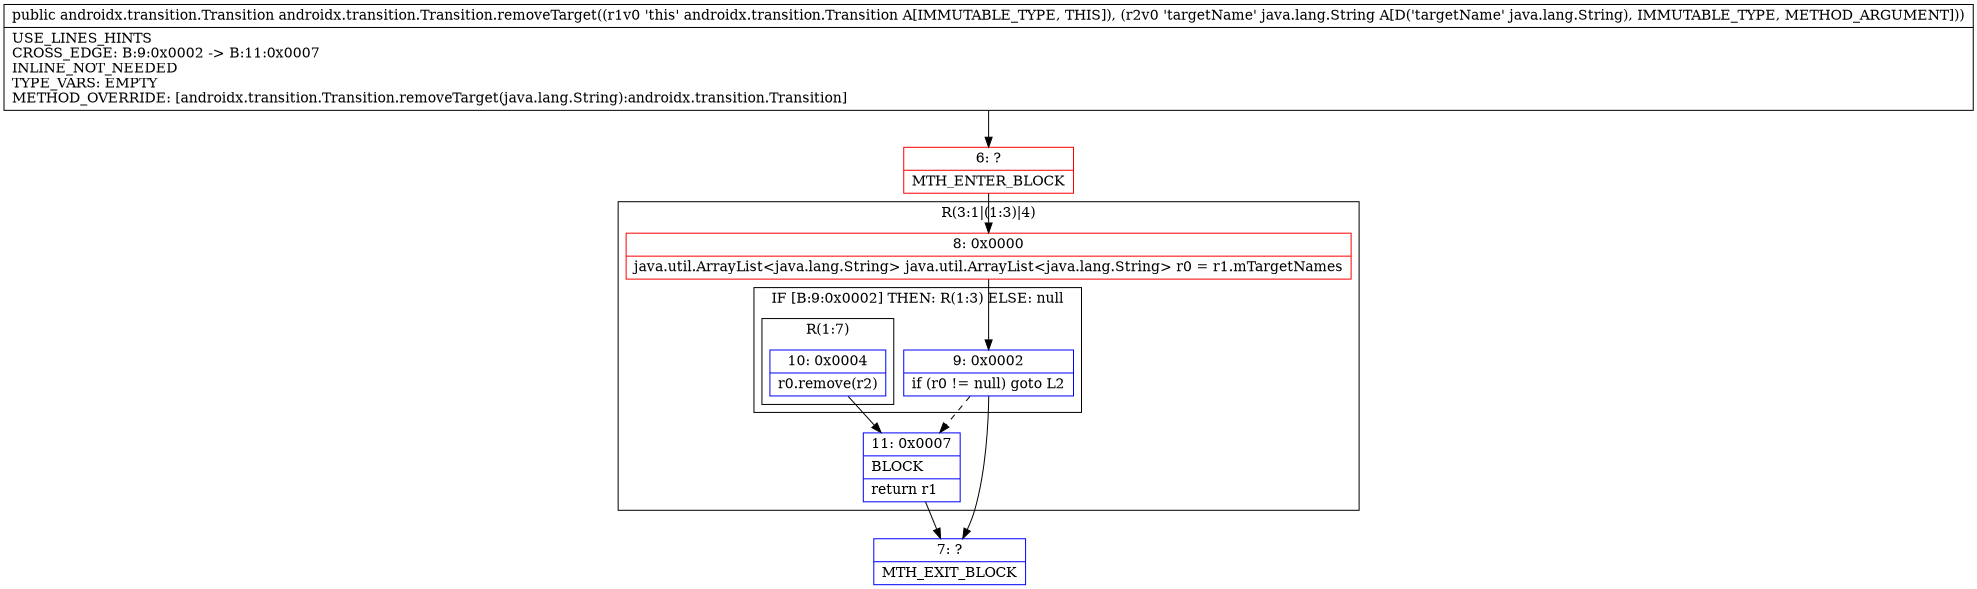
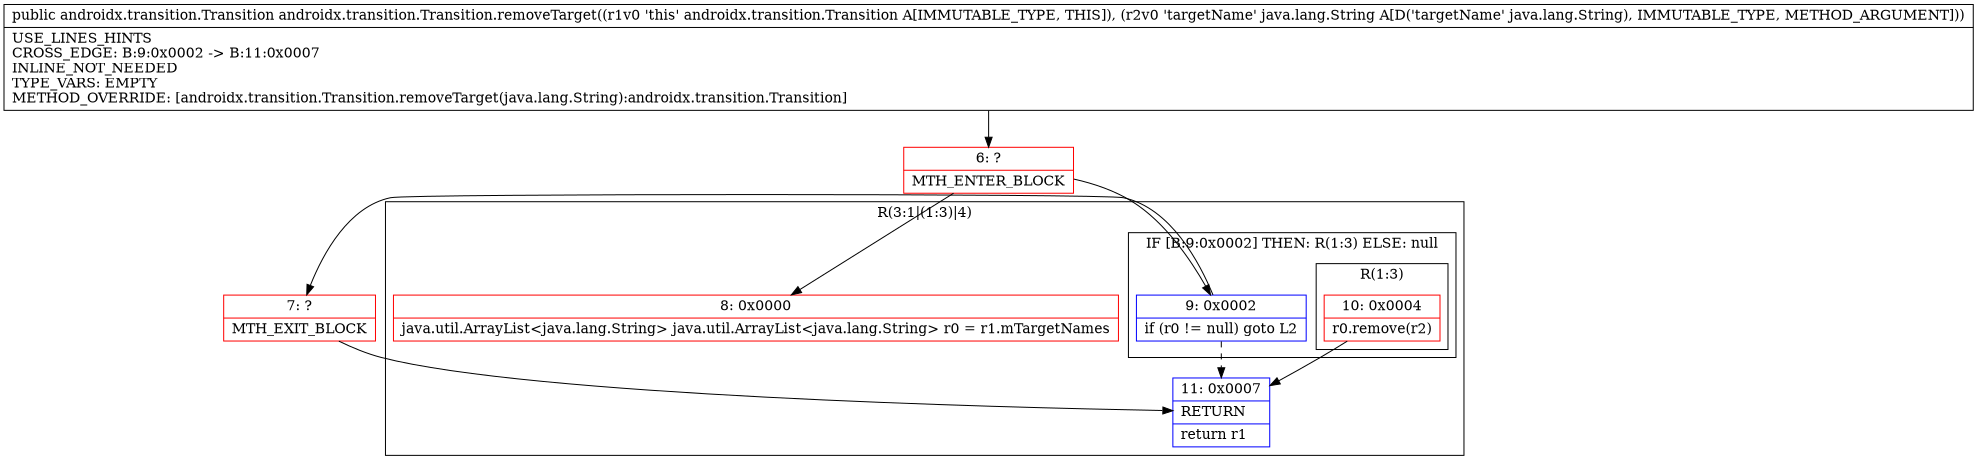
edge "8: 0x0000" -> "9: 0x0002": now "6: ?" -> "9: 0x0002"
cluster "R(1:7)": label "R(1:7)" -> "R(1:3)"
node "10: 0x0004": color blue -> red
node "11: 0x0007": text "BLOCK" -> "RETURN"
edge "11: 0x0007" -> "7: ?": reversed
node "7: ?": color blue -> red
